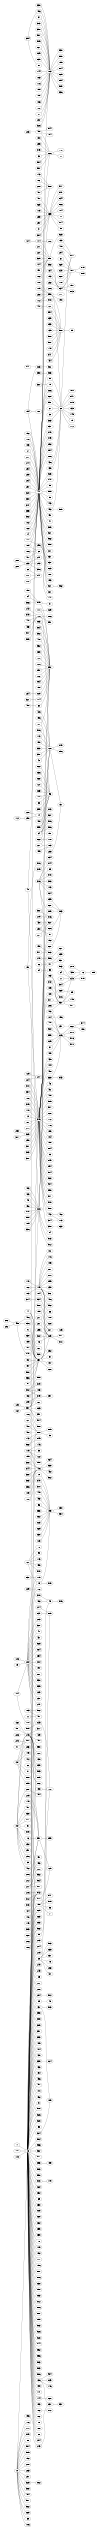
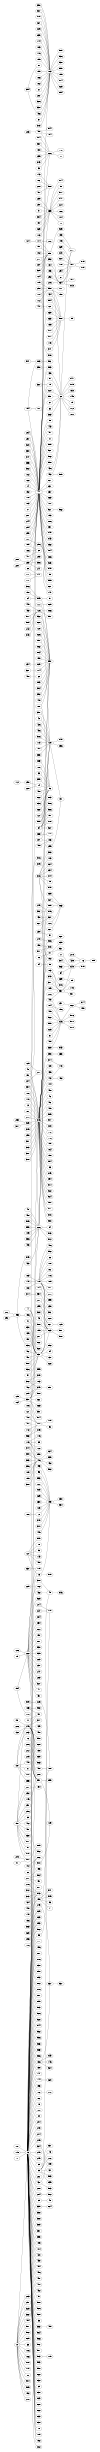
node "818": added
